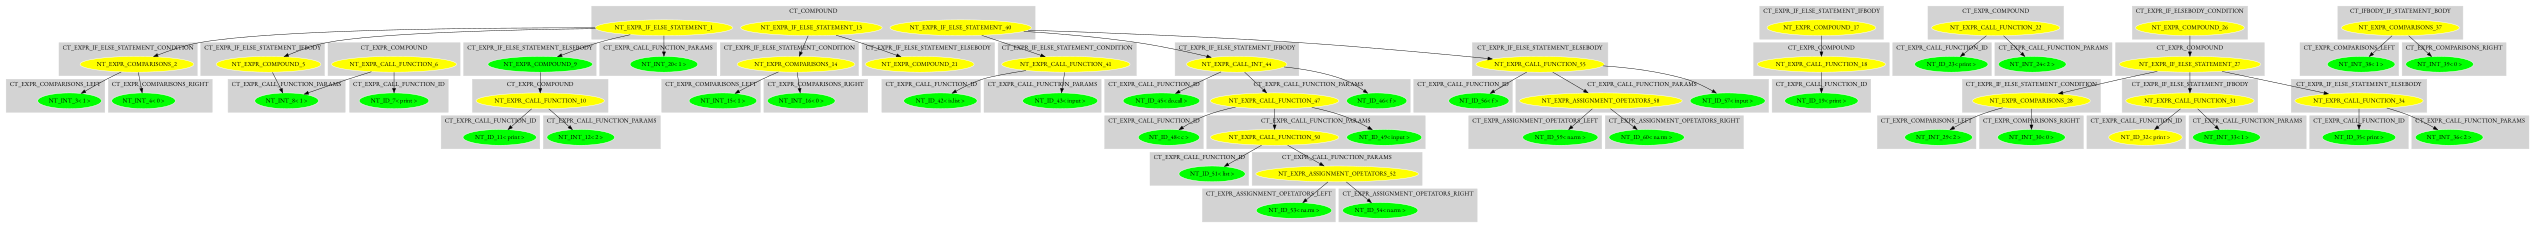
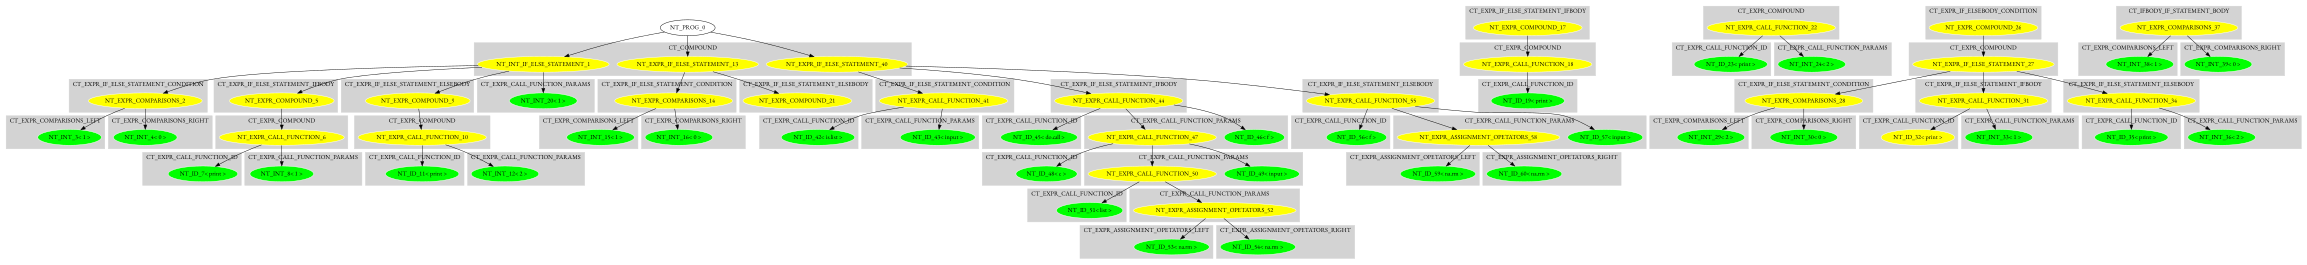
node "NT_EXPR_IF_ELSE_STATEMENT_1": label "NT_EXPR_IF_ELSE_STATEMENT_1" -> "NT_INT_IF_ELSE_STATEMENT_1"
node "NT_PROG_0": added
node "NT_EXPR_COMPOUND_9": fillcolor green -> yellow
node "NT_EXPR_CALL_INT_44": label "NT_EXPR_CALL_INT_44" -> "NT_EXPR_CALL_FUNCTION_44"
edge "NT_EXPR_COMPOUND_5" -> "NT_INT_8< 1 >": now "NT_EXPR_COMPOUND_5" -> "NT_EXPR_CALL_FUNCTION_6"
